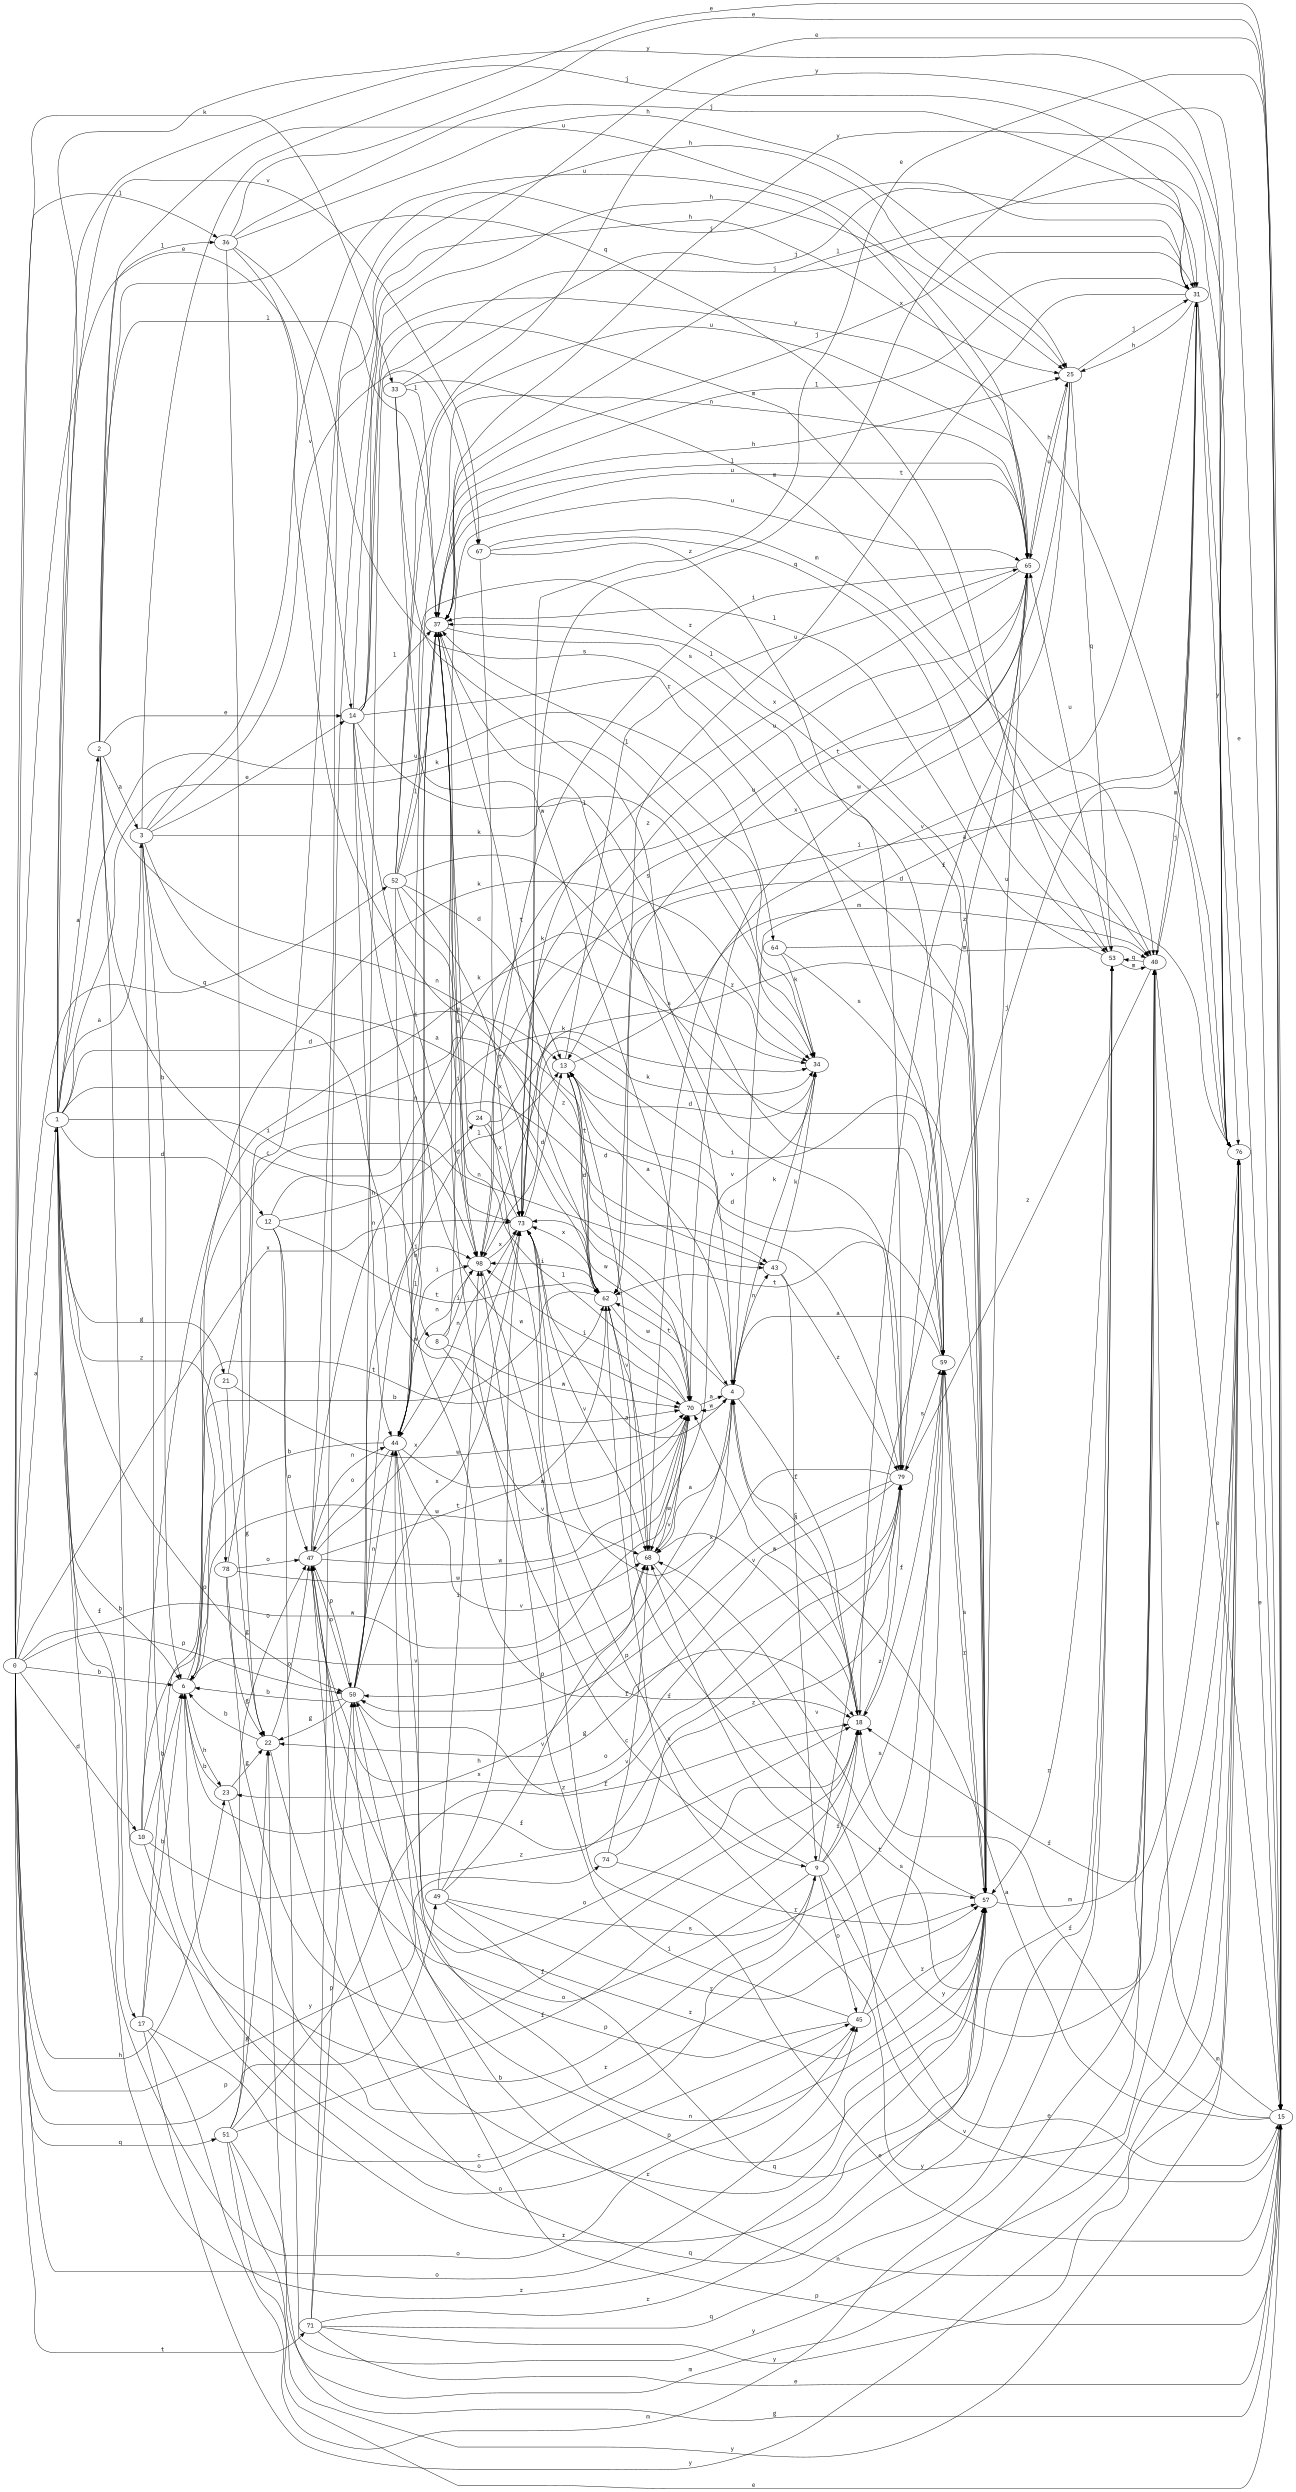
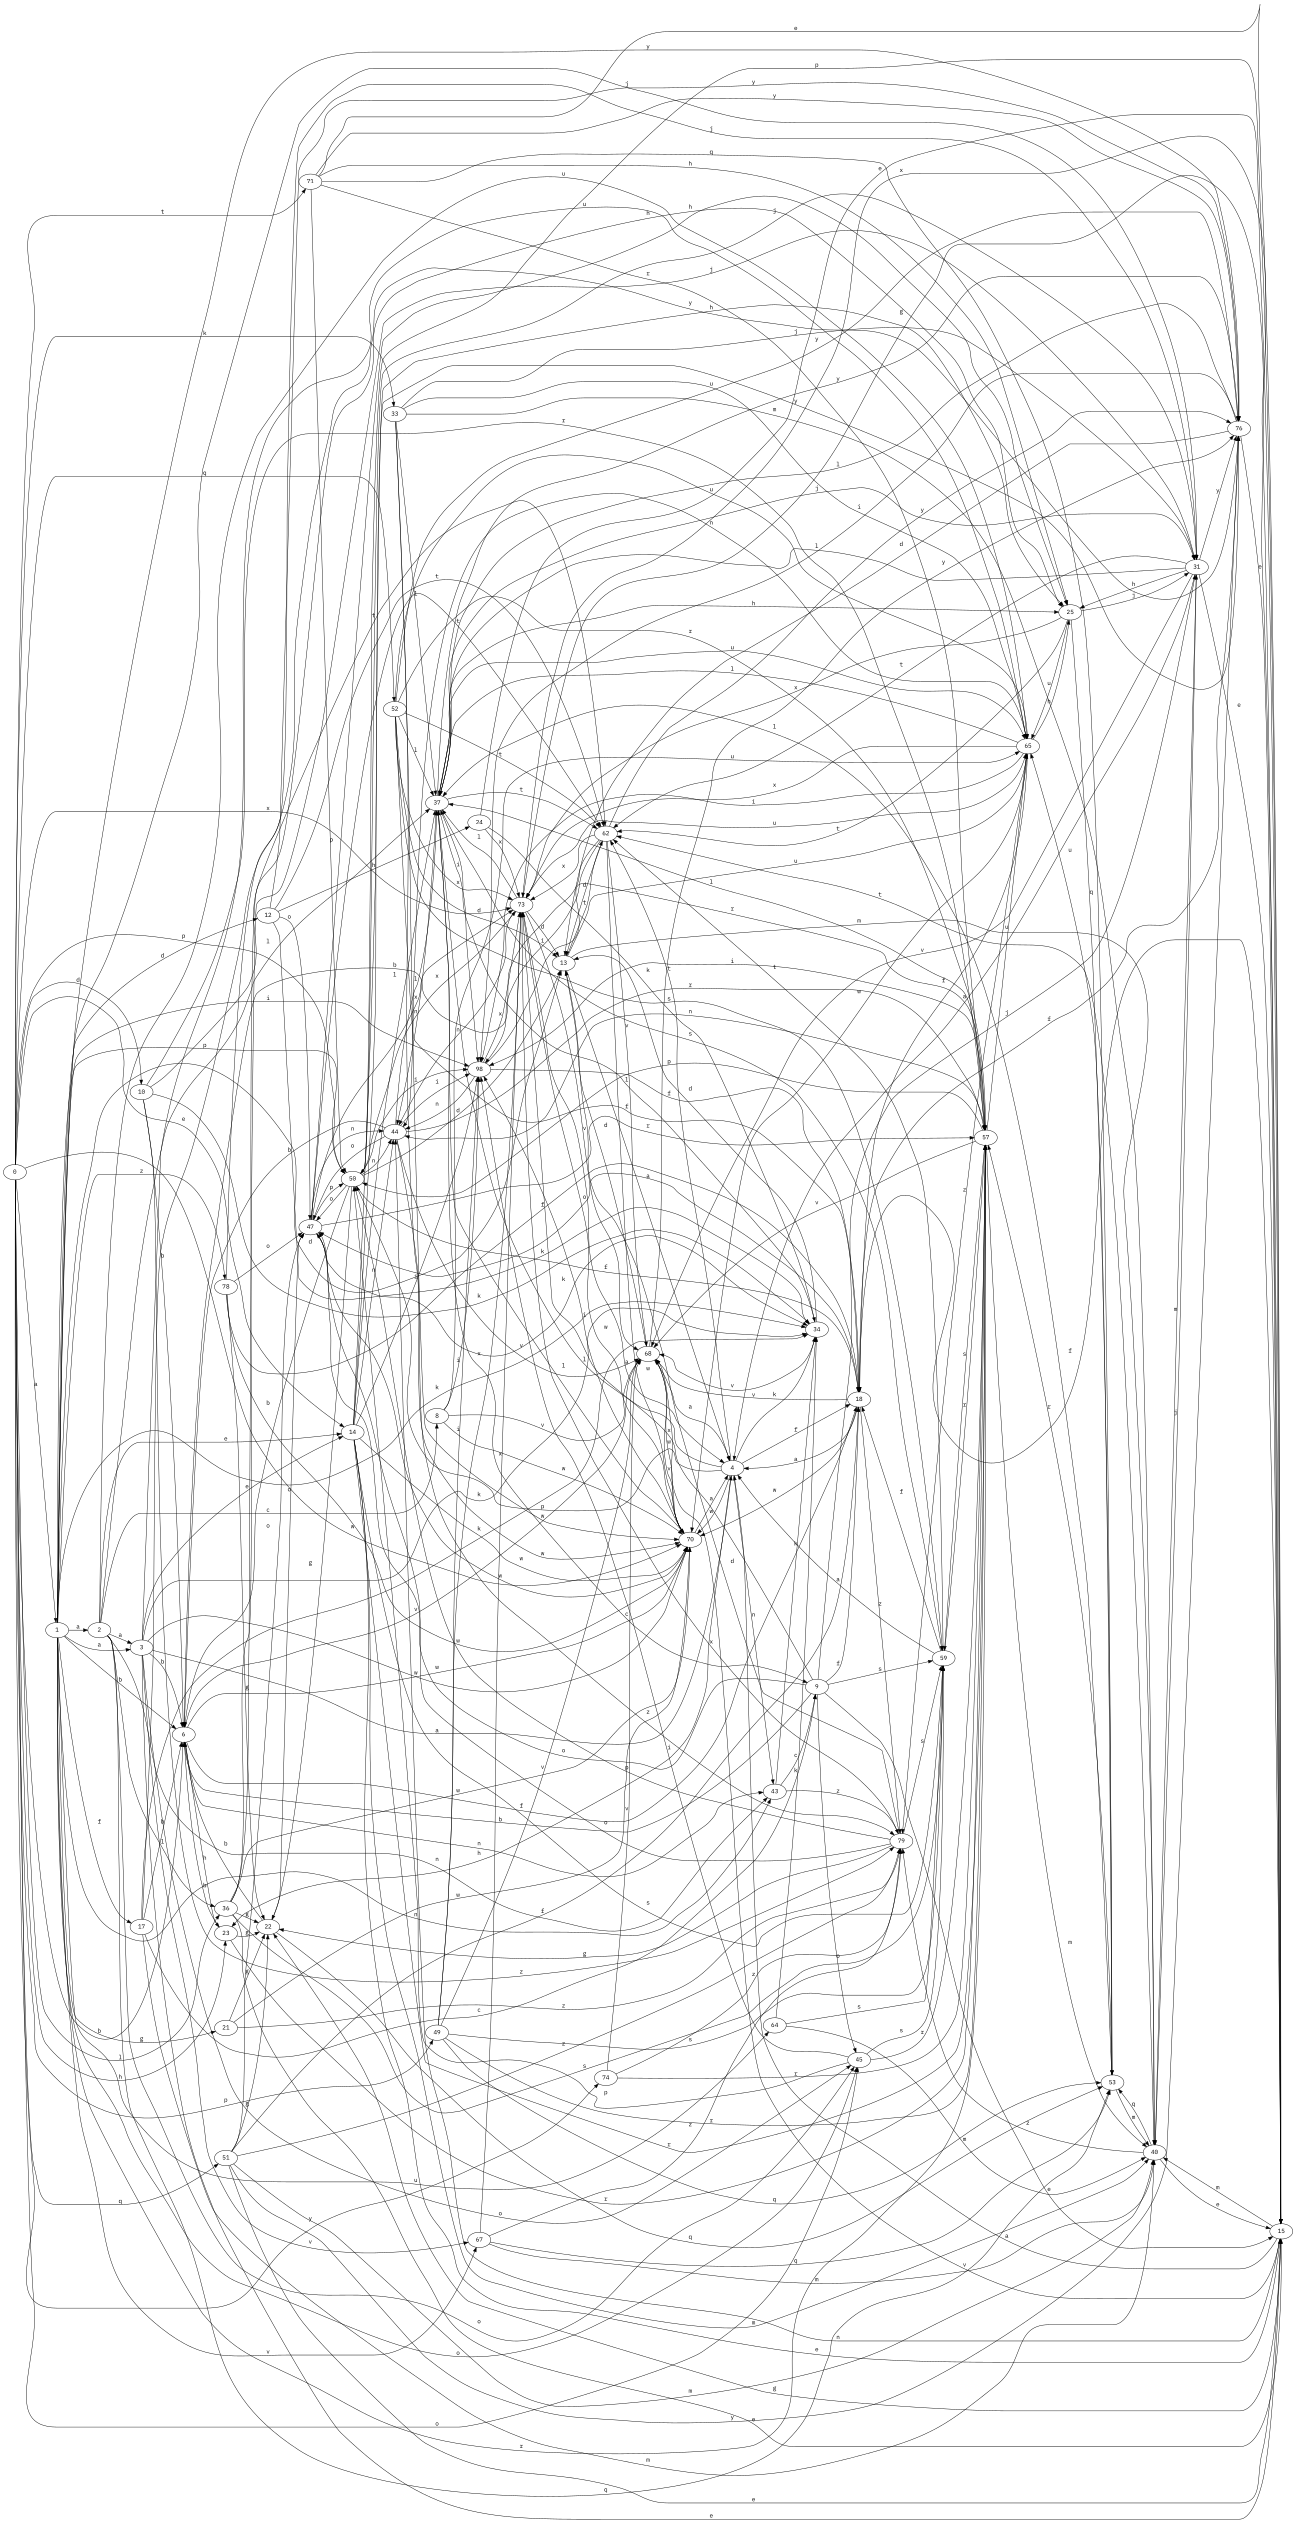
edge "73" -> "15": label "e" -> "g"
edge "24" -> "65": now "33" -> "65"
